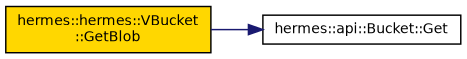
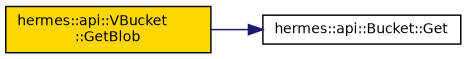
node "hermes::hermes::VBucket ::GetBlob": label "hermes::hermes::VBucket ::GetBlob" -> "hermes::api::VBucket ::GetBlob"
